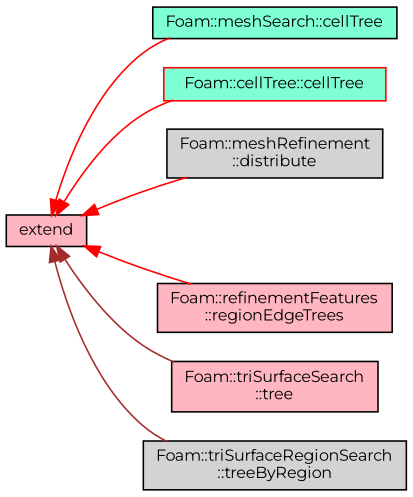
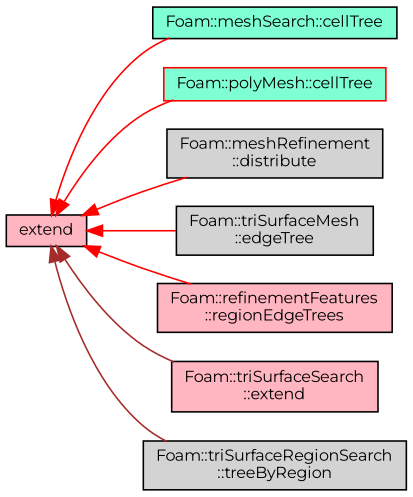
node "Foam::cellTree::cellTree": label "Foam::cellTree::cellTree" -> "Foam::polyMesh::cellTree"
node "Foam::triSurfaceMesh ::edgeTree": added
node "Foam::triSurfaceSearch ::tree": label "Foam::triSurfaceSearch ::tree" -> "Foam::triSurfaceSearch ::extend"
